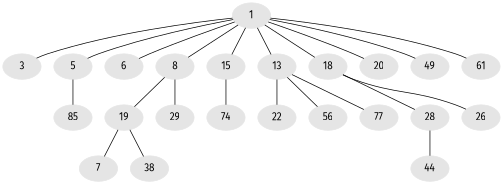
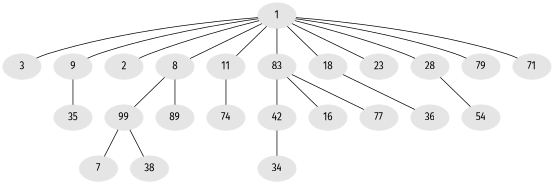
node "5": label "5" -> "9"
node "6": label "6" -> "2"
node "15": label "15" -> "11"
node "13": label "13" -> "83"
node "20": label "20" -> "23"
node "49": label "49" -> "79"
node "61": label "61" -> "71"
edge "18" -- "28": now "1" -- "28"
node "85": label "85" -> "35"
node "19": label "19" -> "99"
node "29": label "29" -> "89"
node "22": label "22" -> "42"
node "56": label "56" -> "16"
node "26": label "26" -> "36"
node "34": added
node "44": label "44" -> "54"
